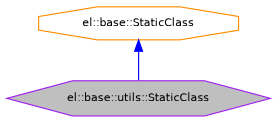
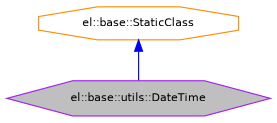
node "el::base::utils::StaticClass": label "el::base::utils::StaticClass" -> "el::base::utils::DateTime"
